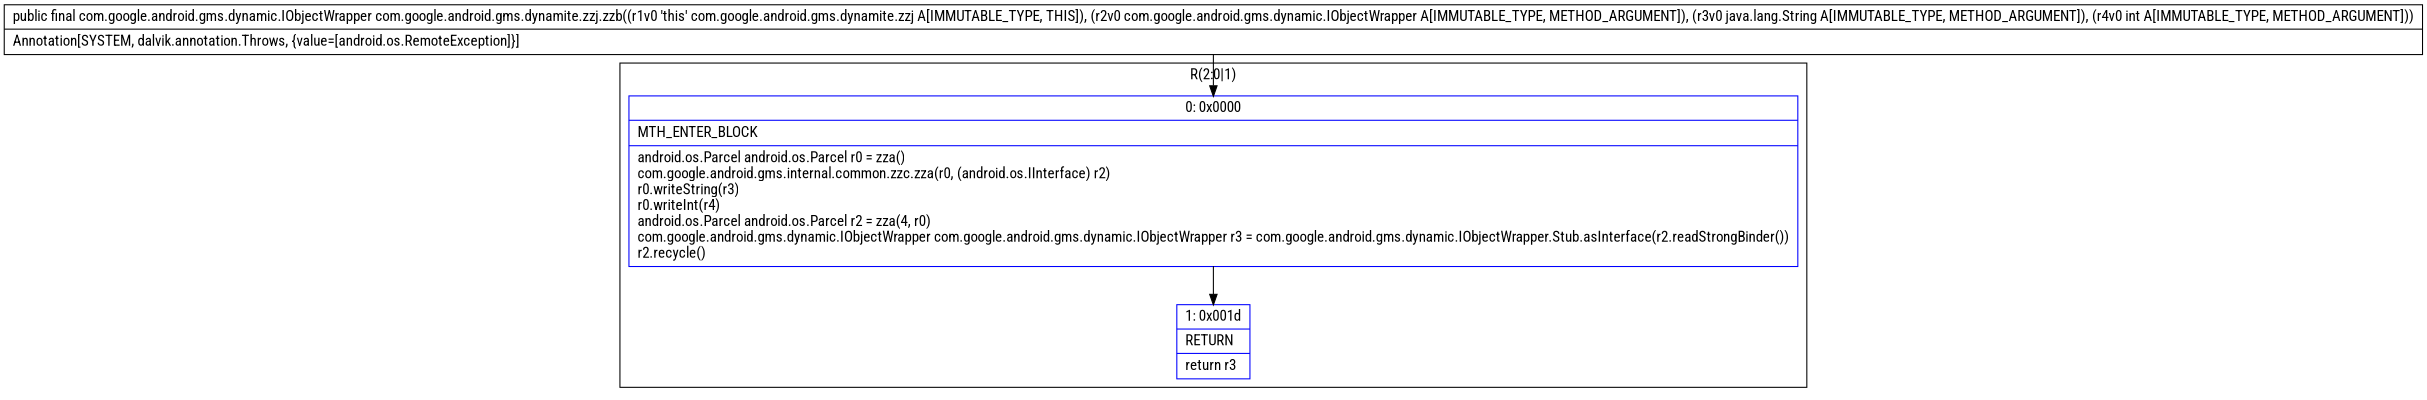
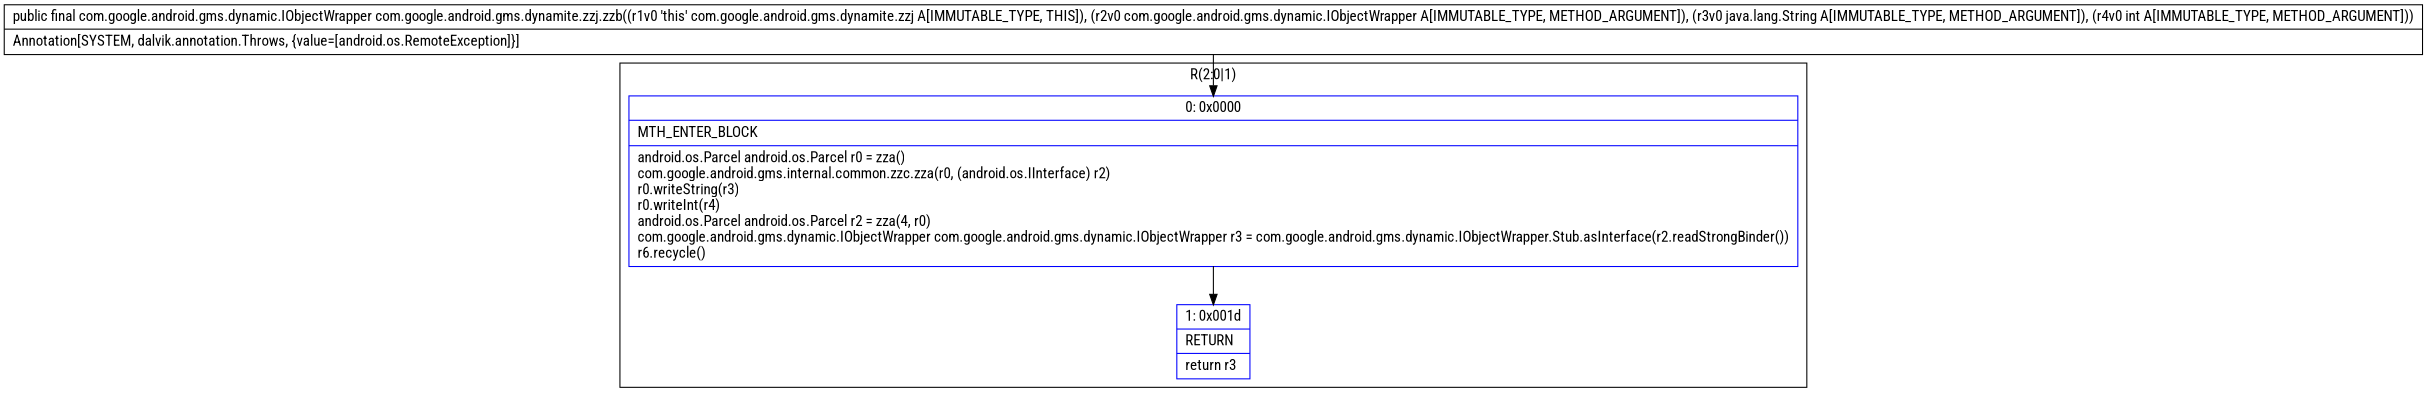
node "0: 0x0000": text "r2.recycle()" -> "r6.recycle()"
